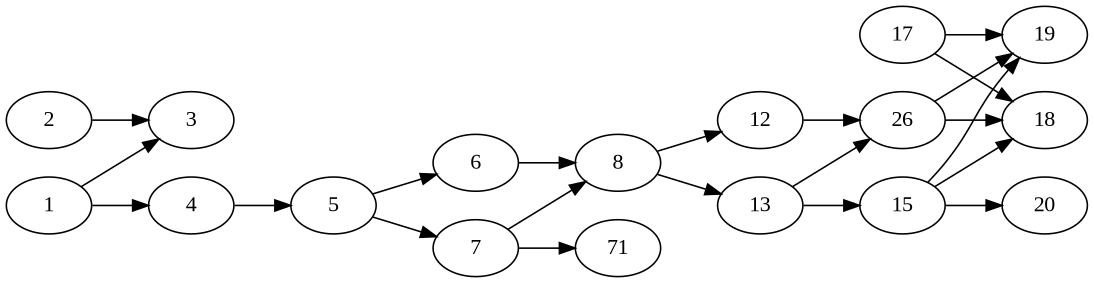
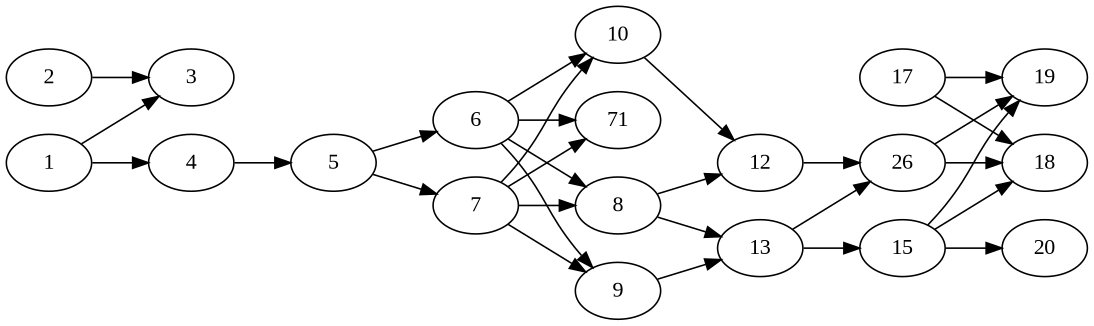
node "10": added
edge "6" -> "71": added
node "9": added
